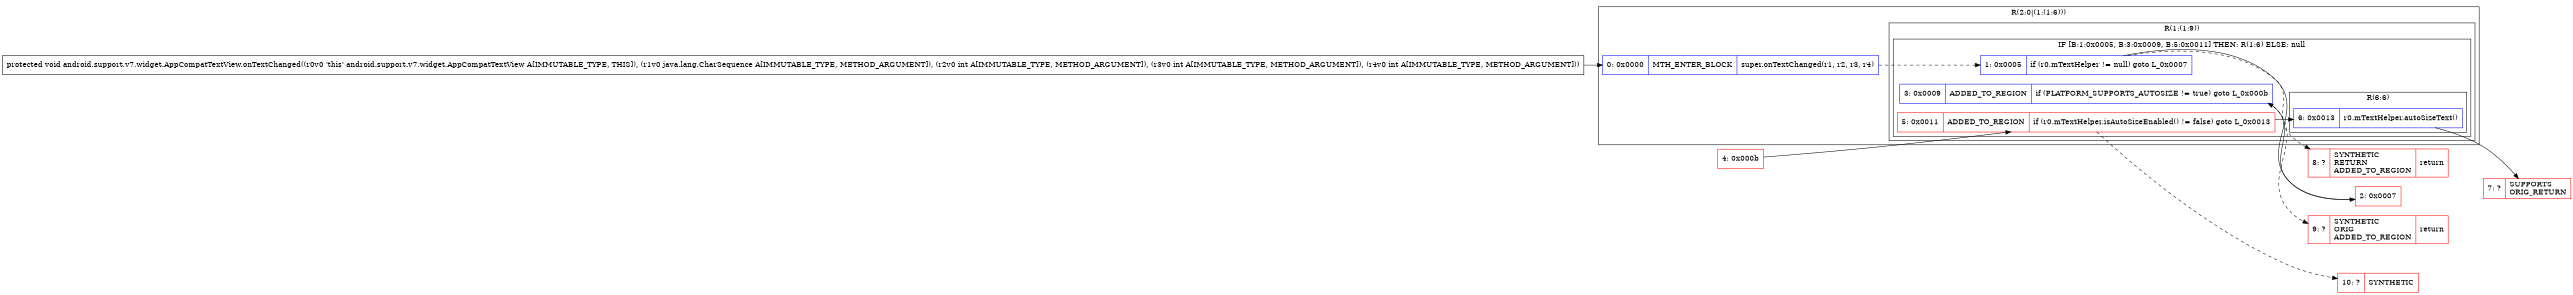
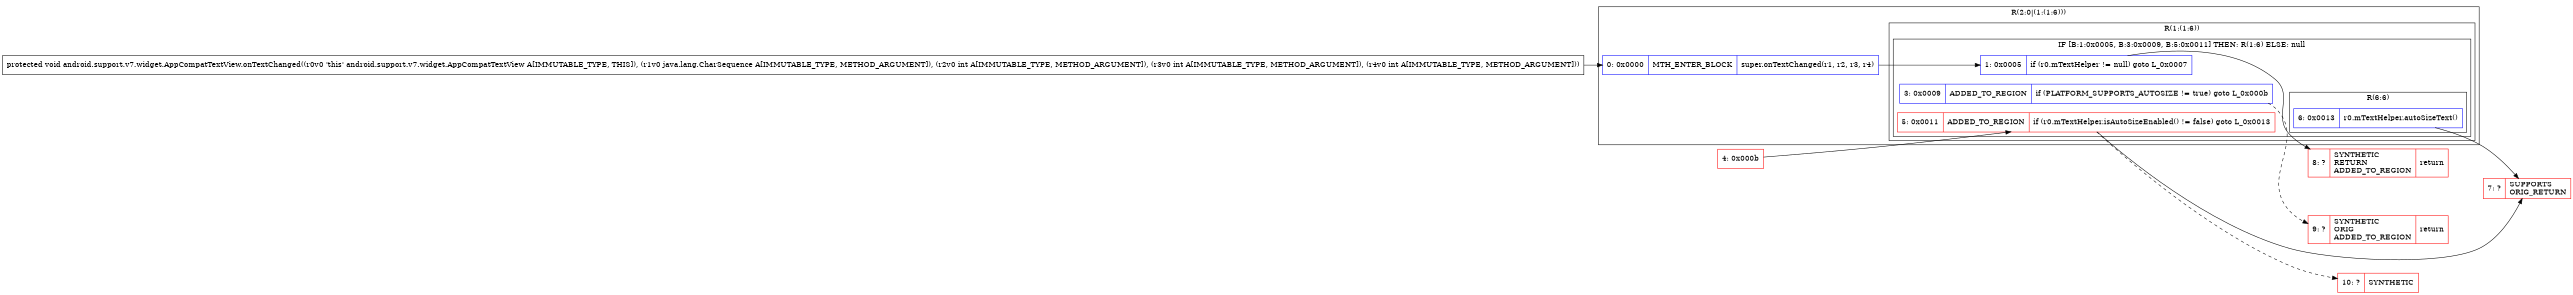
cluster "R(1:(1:9))": label "R(1:(1:9))" -> "R(1:(1:6))"
edge "1: 0x0005" -> "8: ?": style dashed -> solid
edge "0: 0x0000" -> "1: 0x0005": style dashed -> solid
edge "5: 0x0011" -> "6: 0x0013": now "5: 0x0011" -> "7: ?"
node "2: 0x0007": removed
